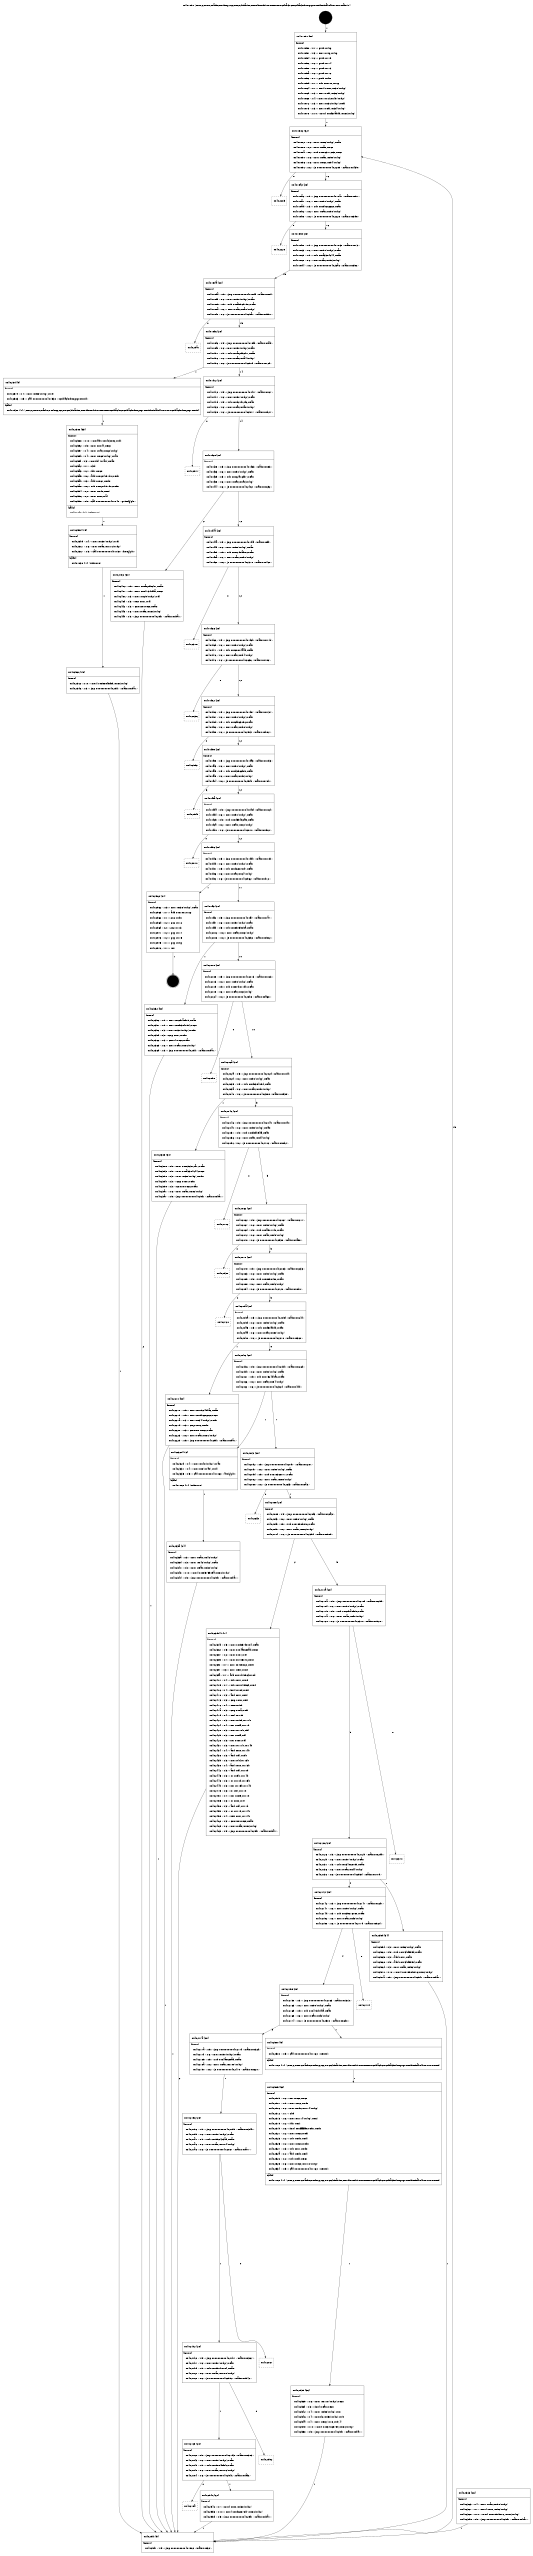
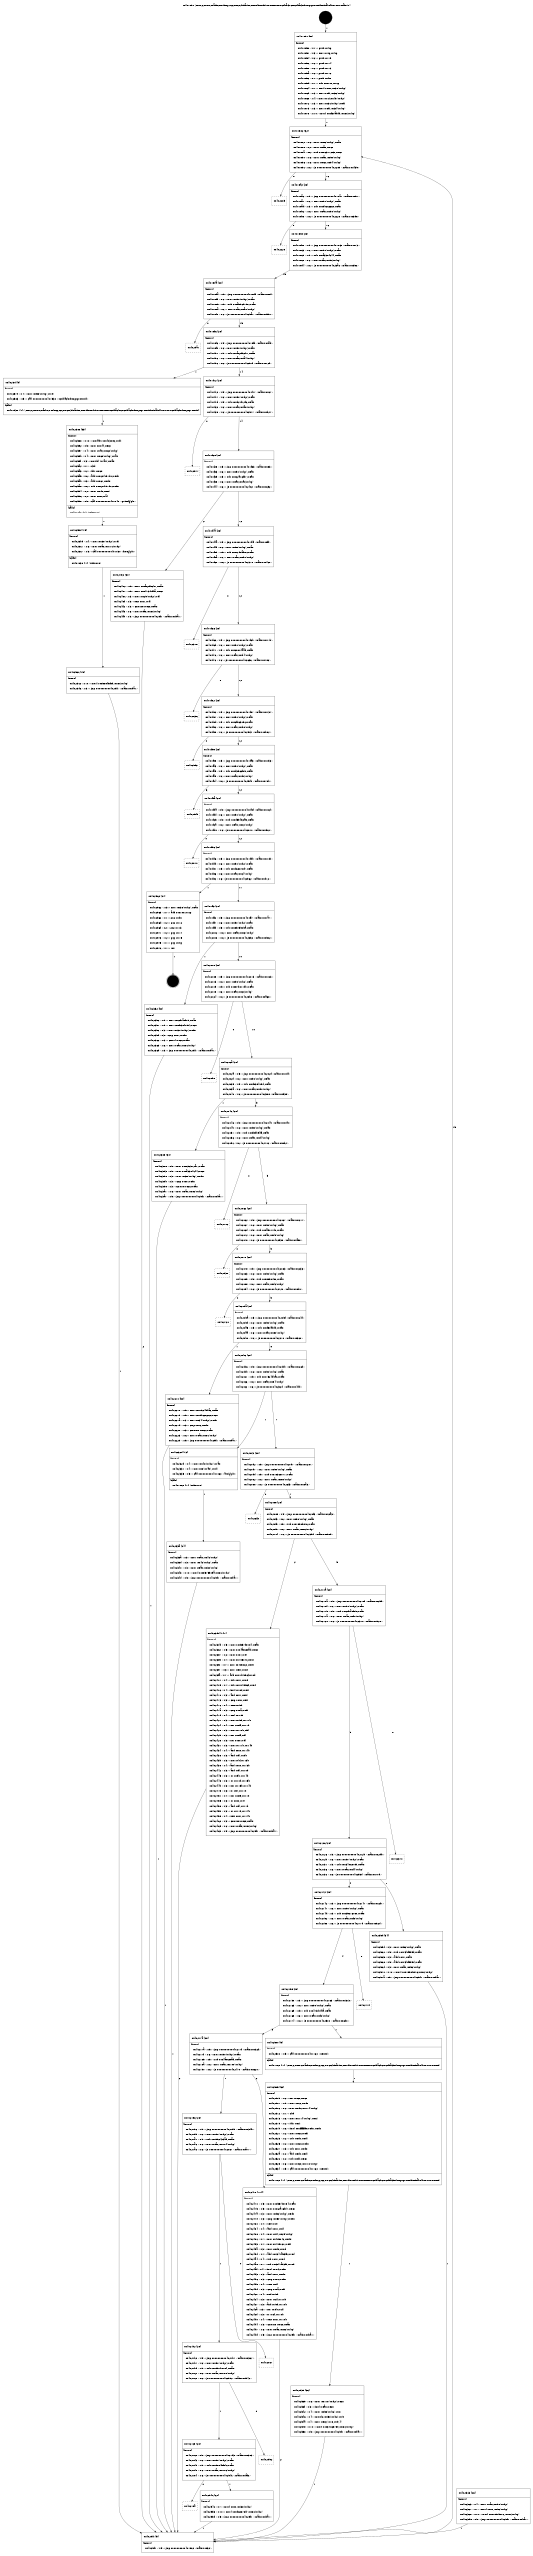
node "0x402470 [114]": added
